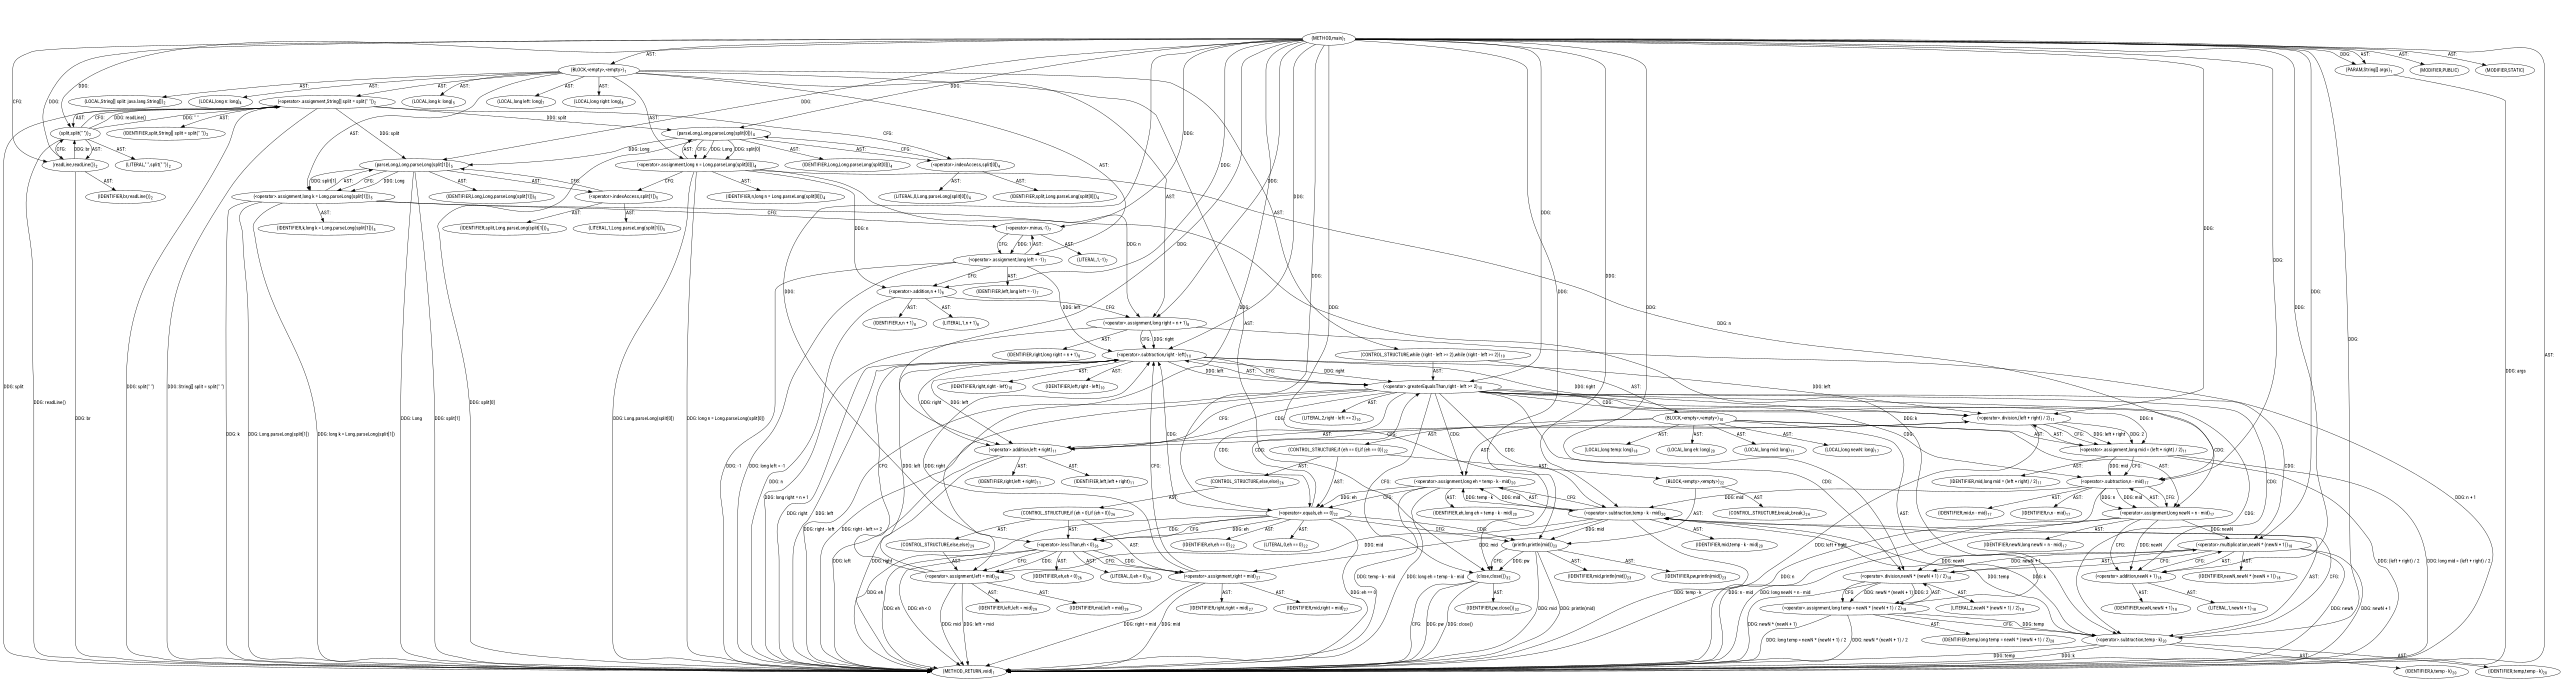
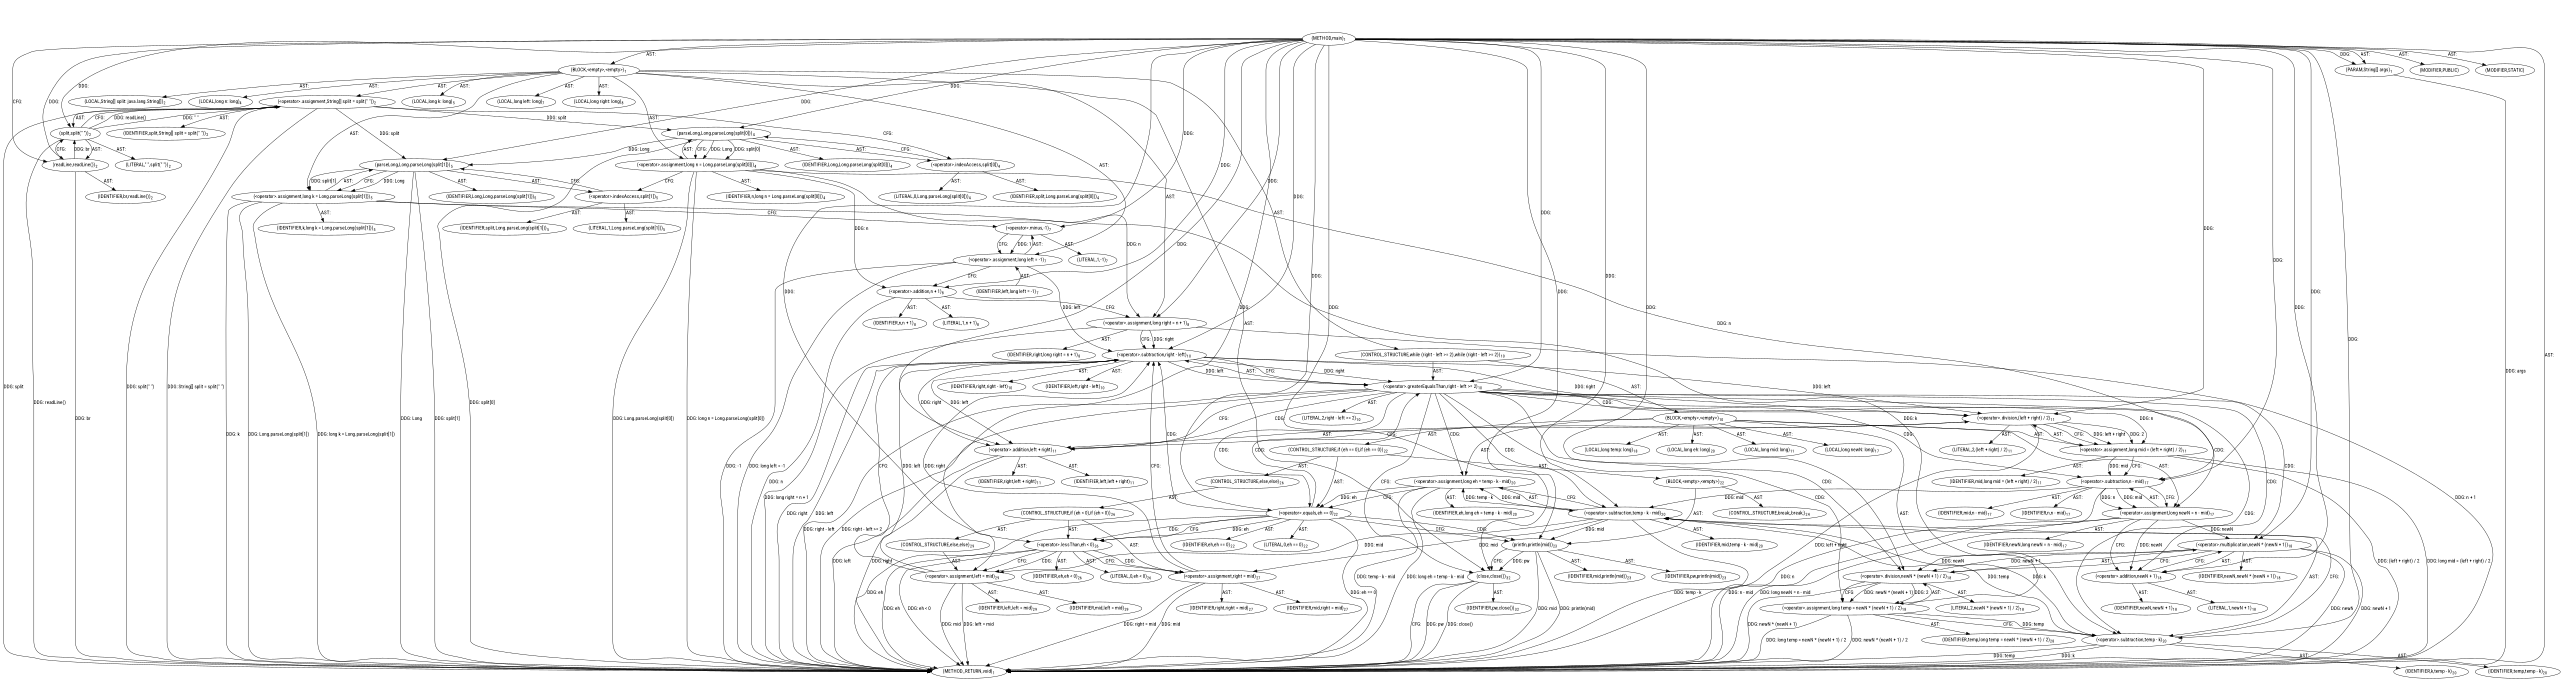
edge "(<operator>.assignment,long left = -1)" -> "(IDENTIFIER,left,long left = -1)": reversed
node "(LITERAL,2,(left + right) / 2)": added
edge "(<operator>.greaterEqualsThan,right - left >= 2)" -> "(<operator>.assignment,long temp = newN * (newN + 1) / 2)": added, label "CDG:"
